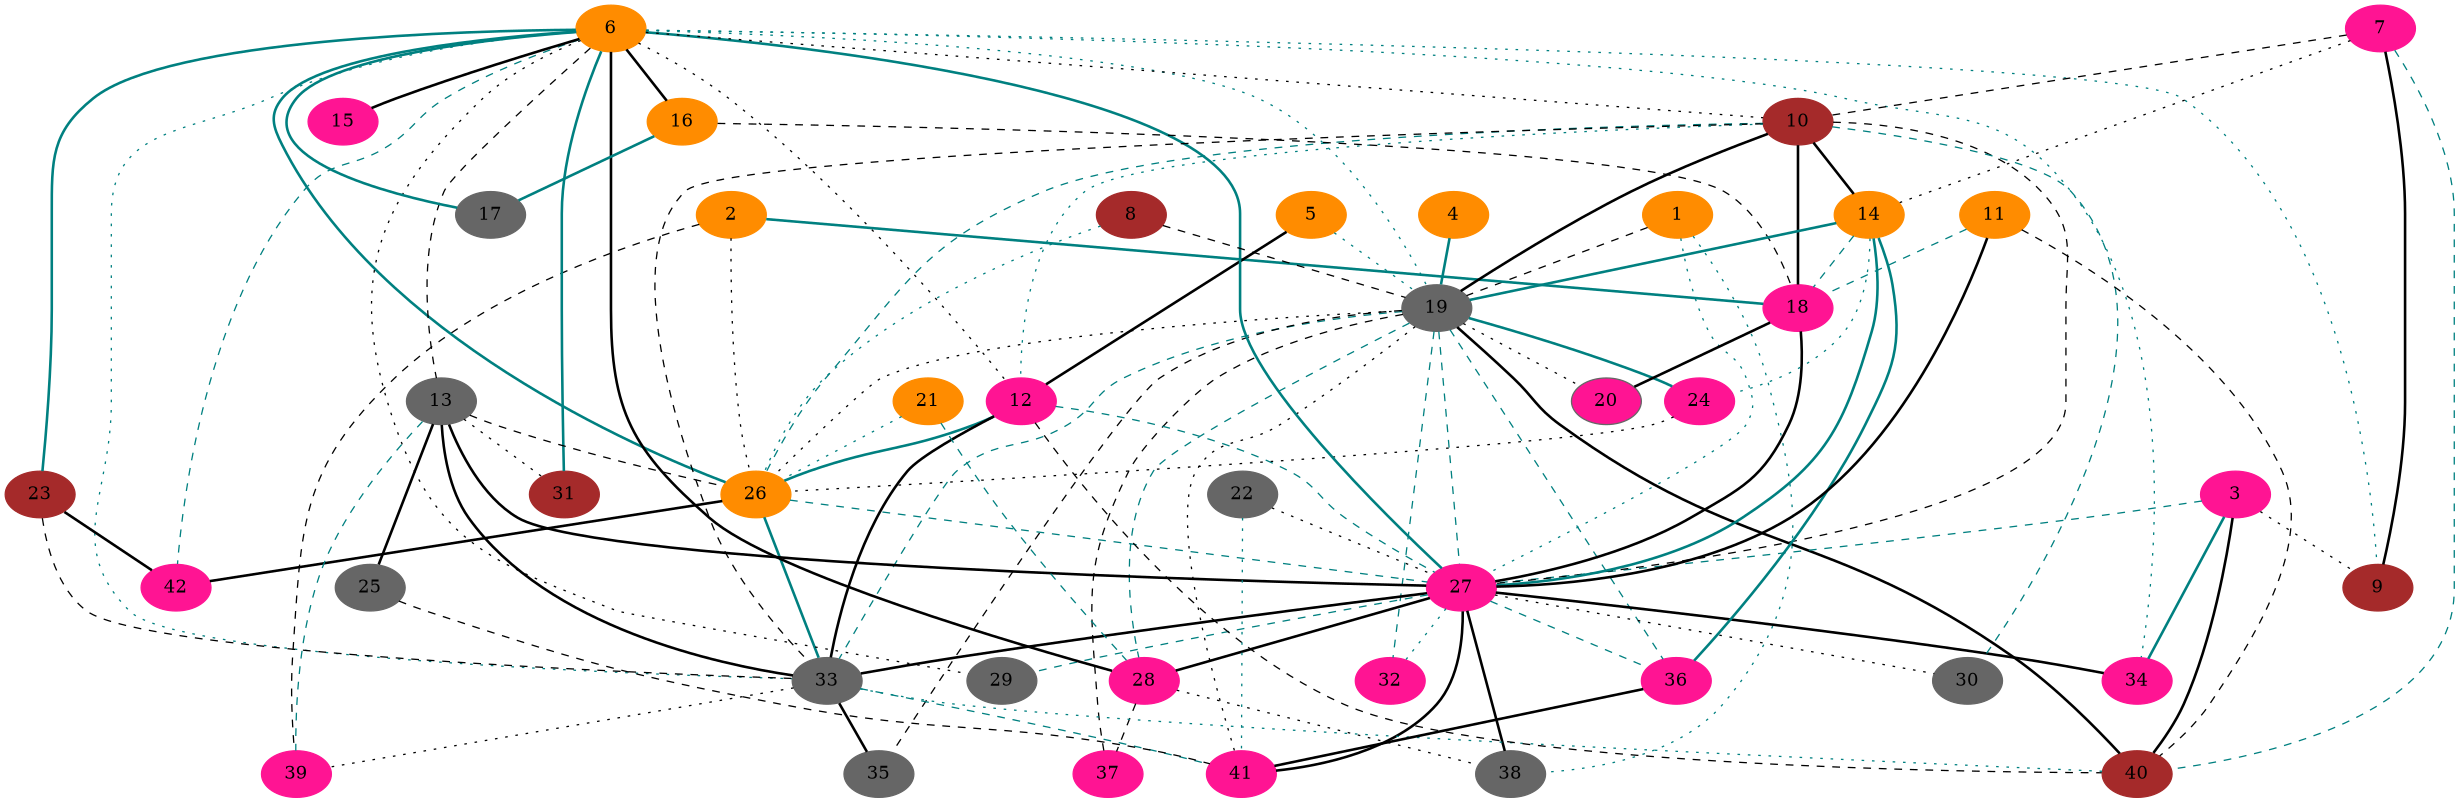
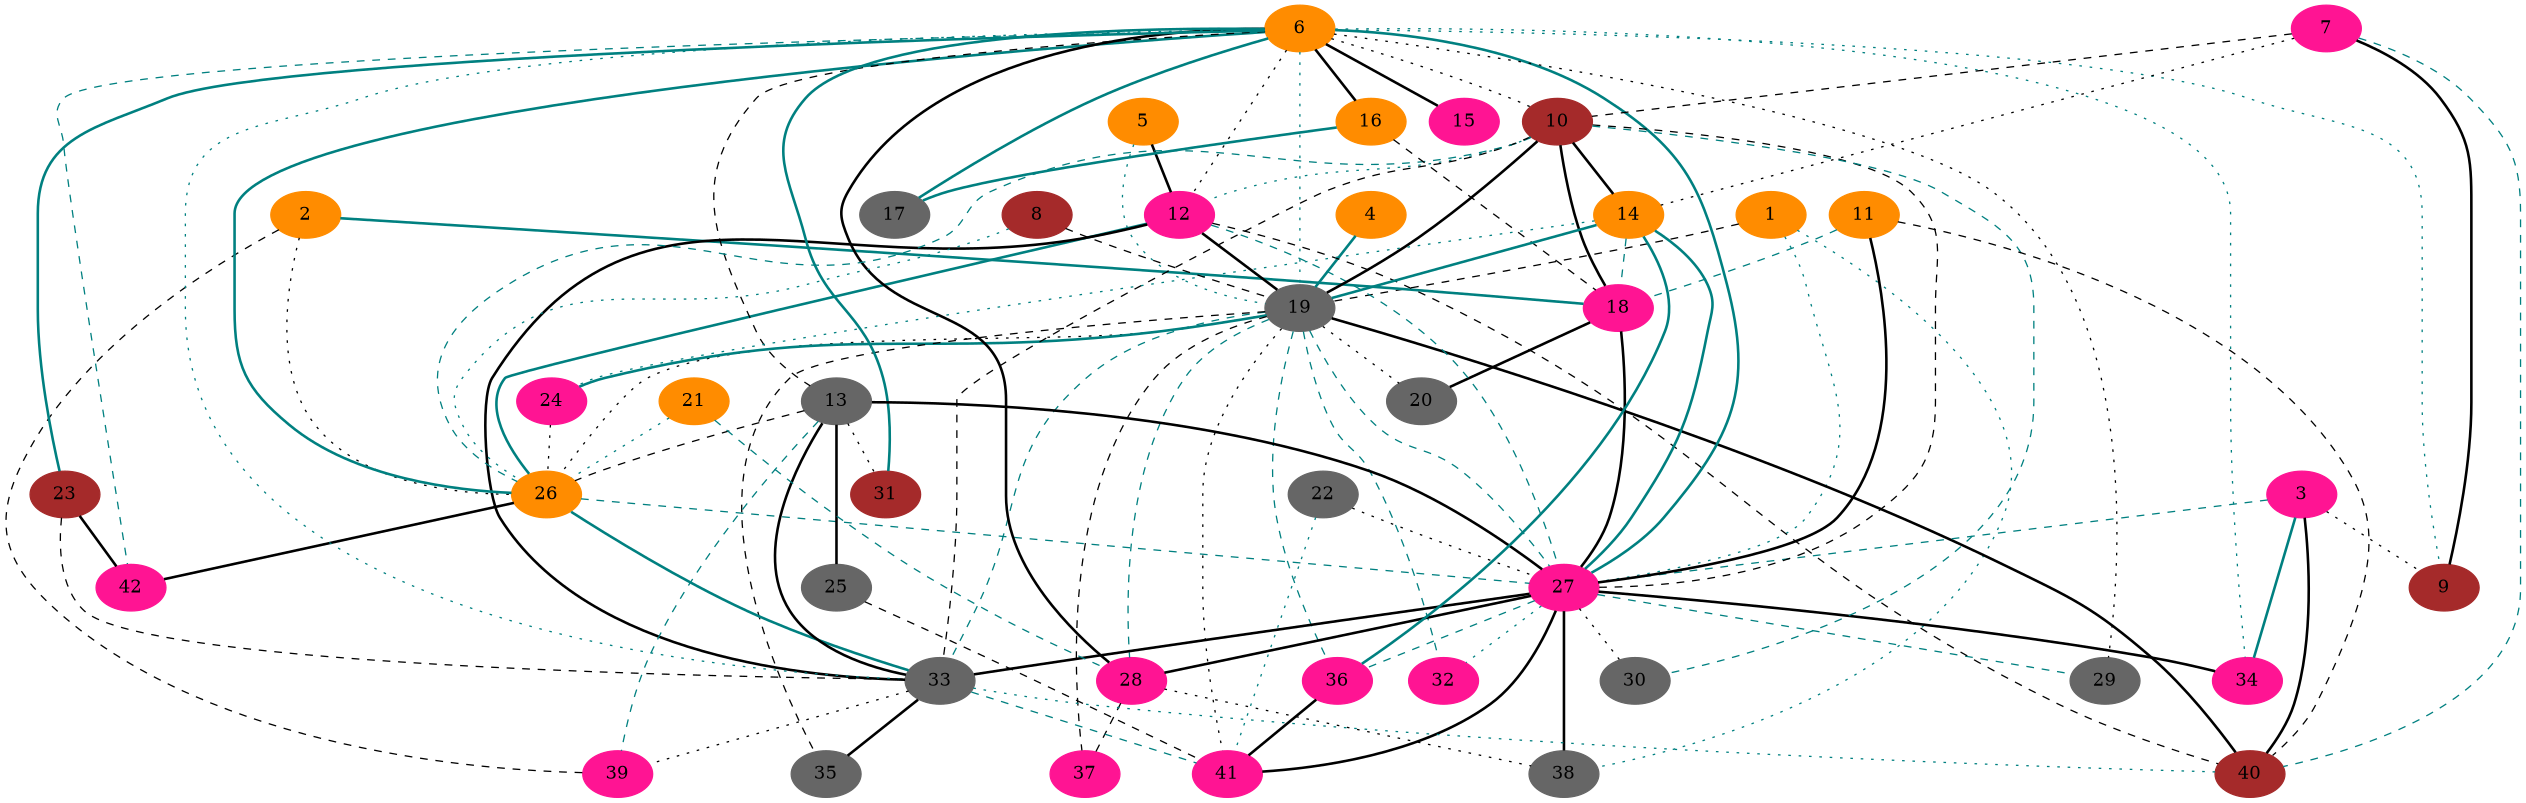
edge "12" -- "19": added
node "20": fillcolor deeppink -> gray40
